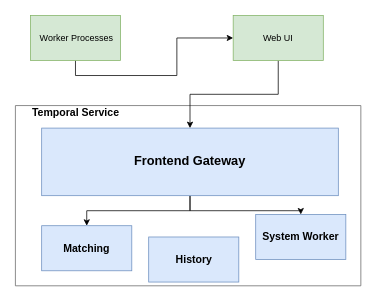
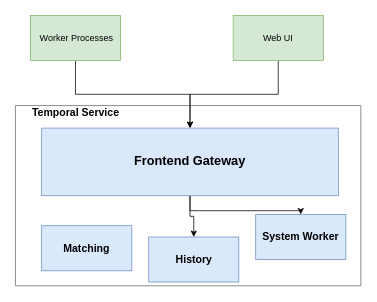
edge "Worker Processes" -> "Web UI": now "Worker Processes" -> "Frontend Gateway"
edge "Frontend Gateway" -> "Matching": now "Frontend Gateway" -> "History"
